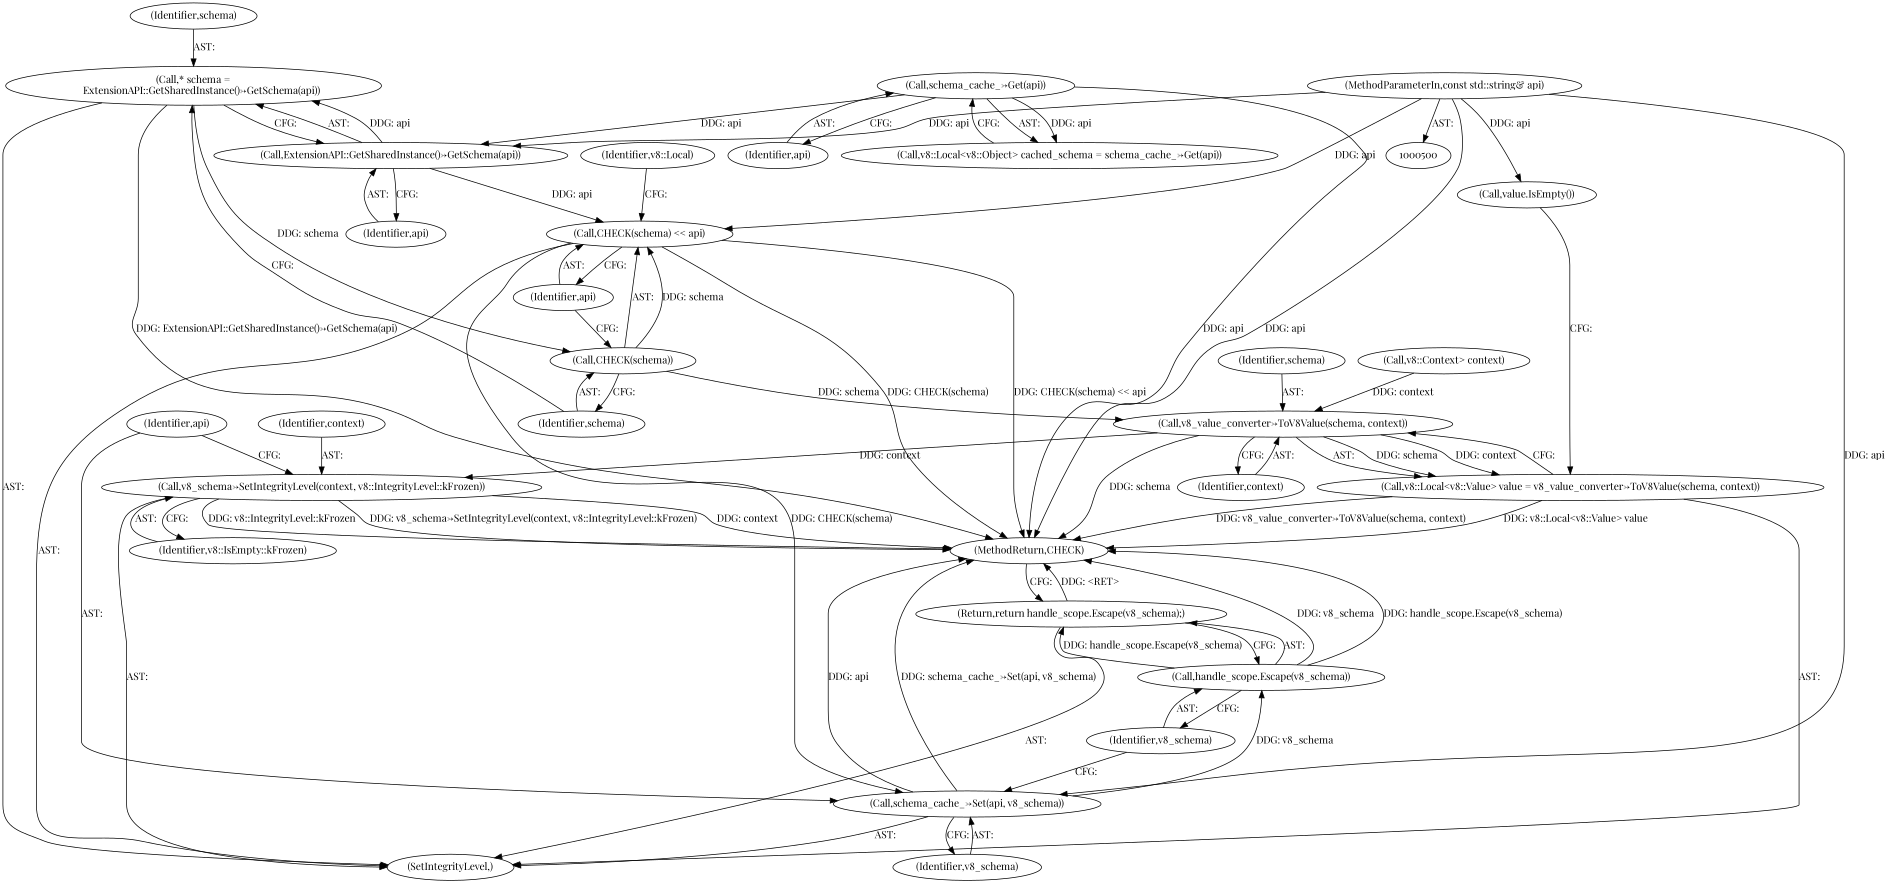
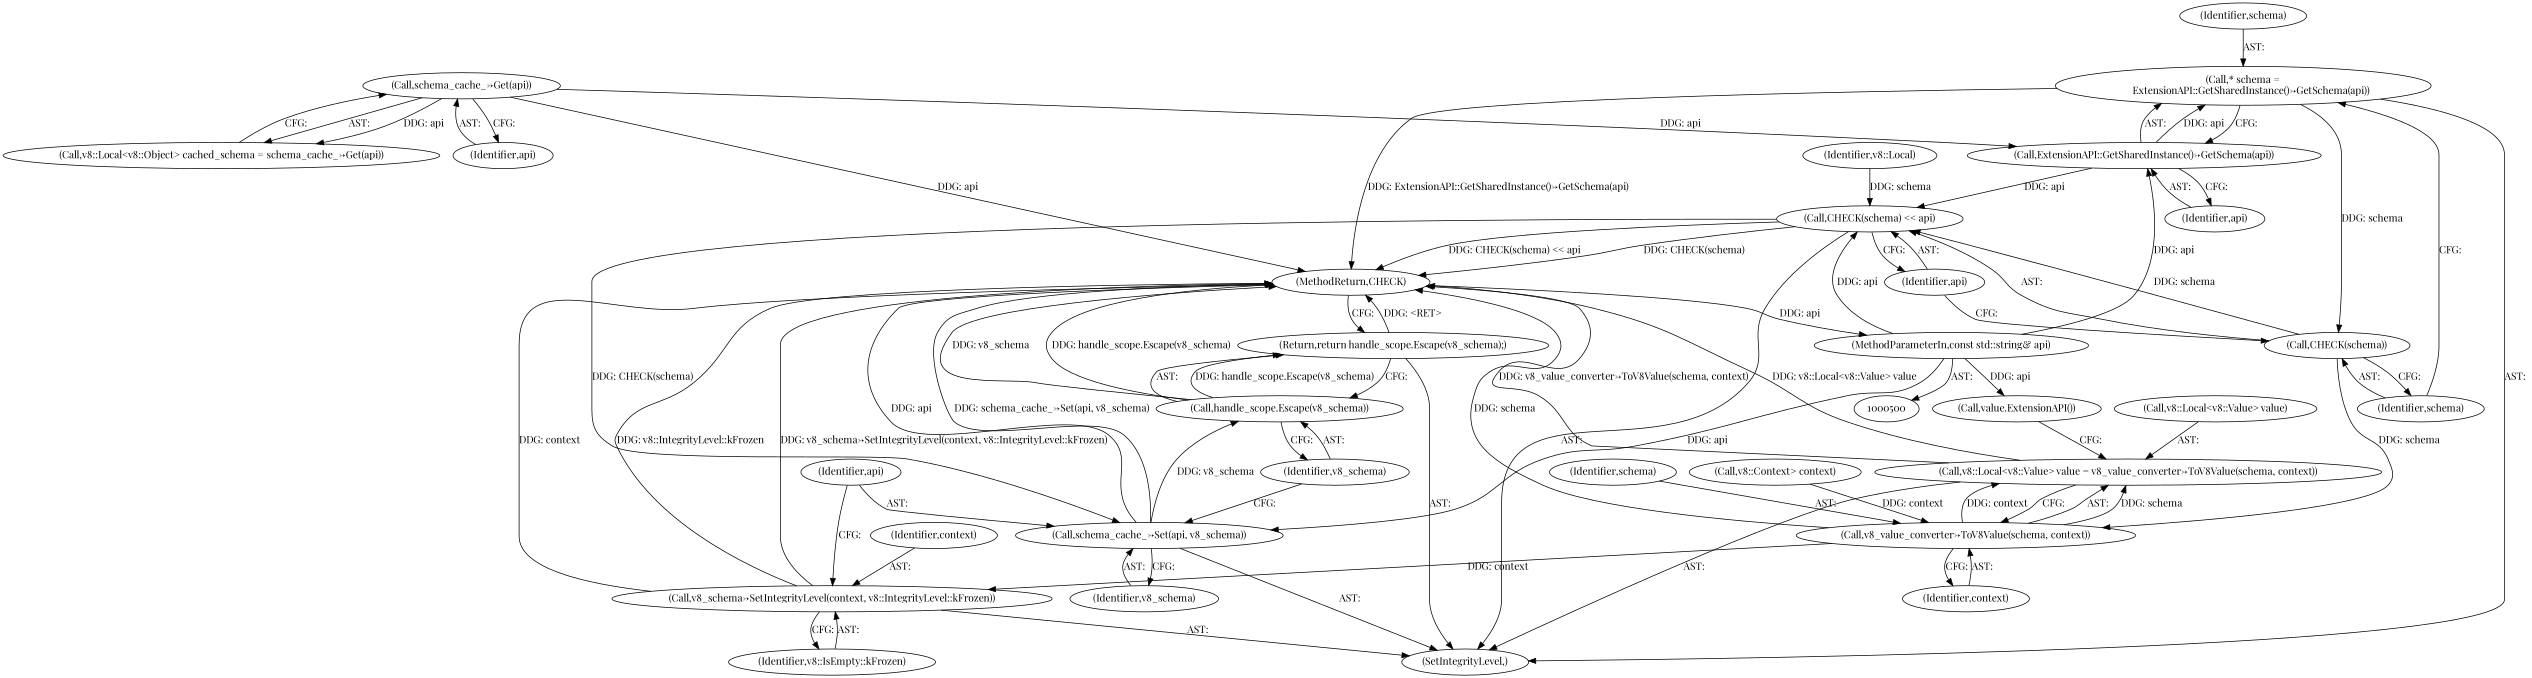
edge "(Identifier,v8::Local)" -> "(Call,CHECK(schema) << api)": label "CFG: " -> "DDG: schema"
node "(Call,value.IsEmpty())": label "(Call,value.IsEmpty())" -> "(Call,value.ExtensionAPI())"
edge "(MethodParameterIn,const std::string& api)" -> "(MethodReturn,CHECK)": reversed
node "(Call,v8::Local<v8::Value> value)": added
